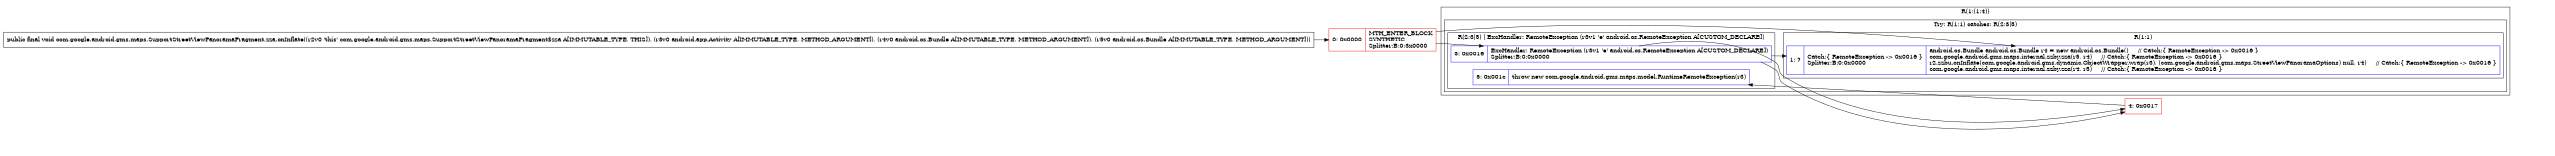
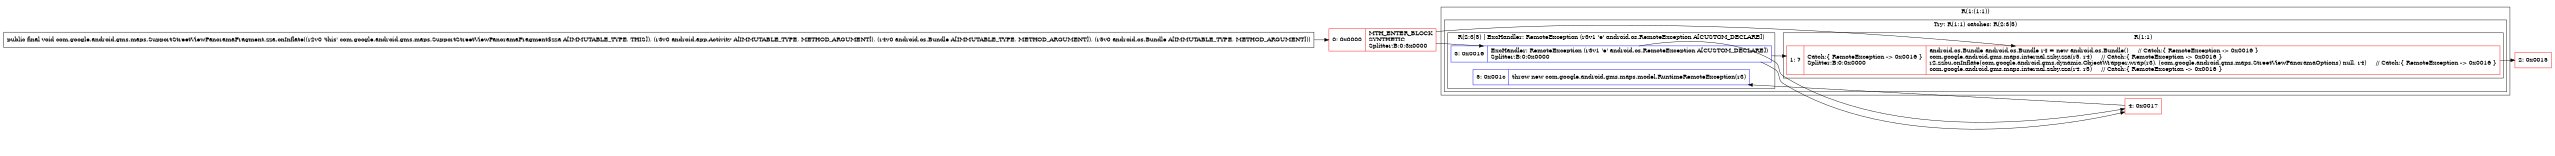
cluster "R(1:(1:4))": label "R(1:(1:4))" -> "R(1:(1:1))"
node "1: ?": color blue -> red
node "2: 0x0015": added
